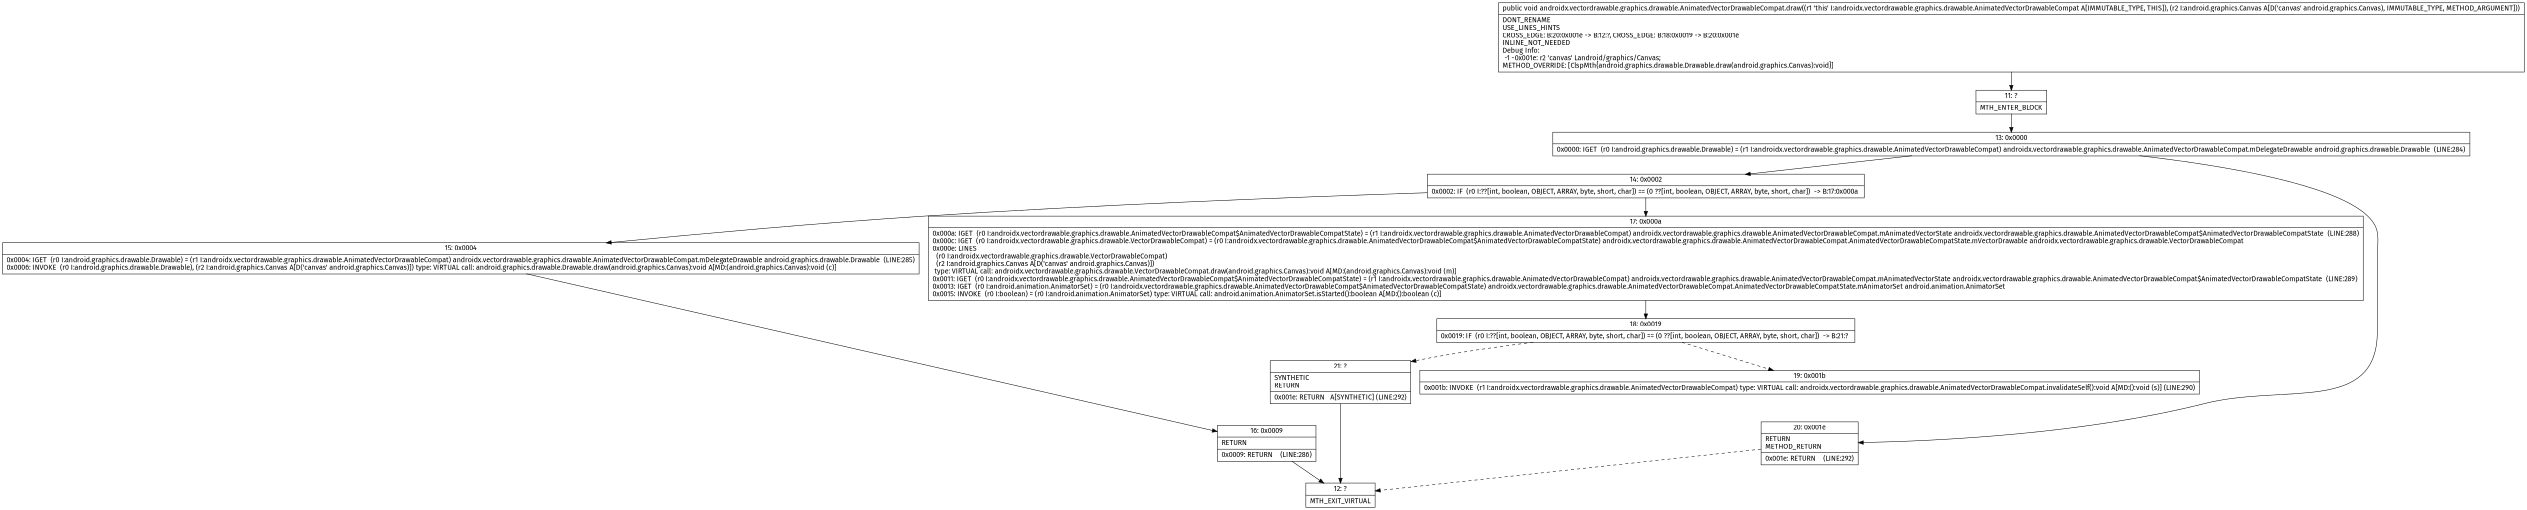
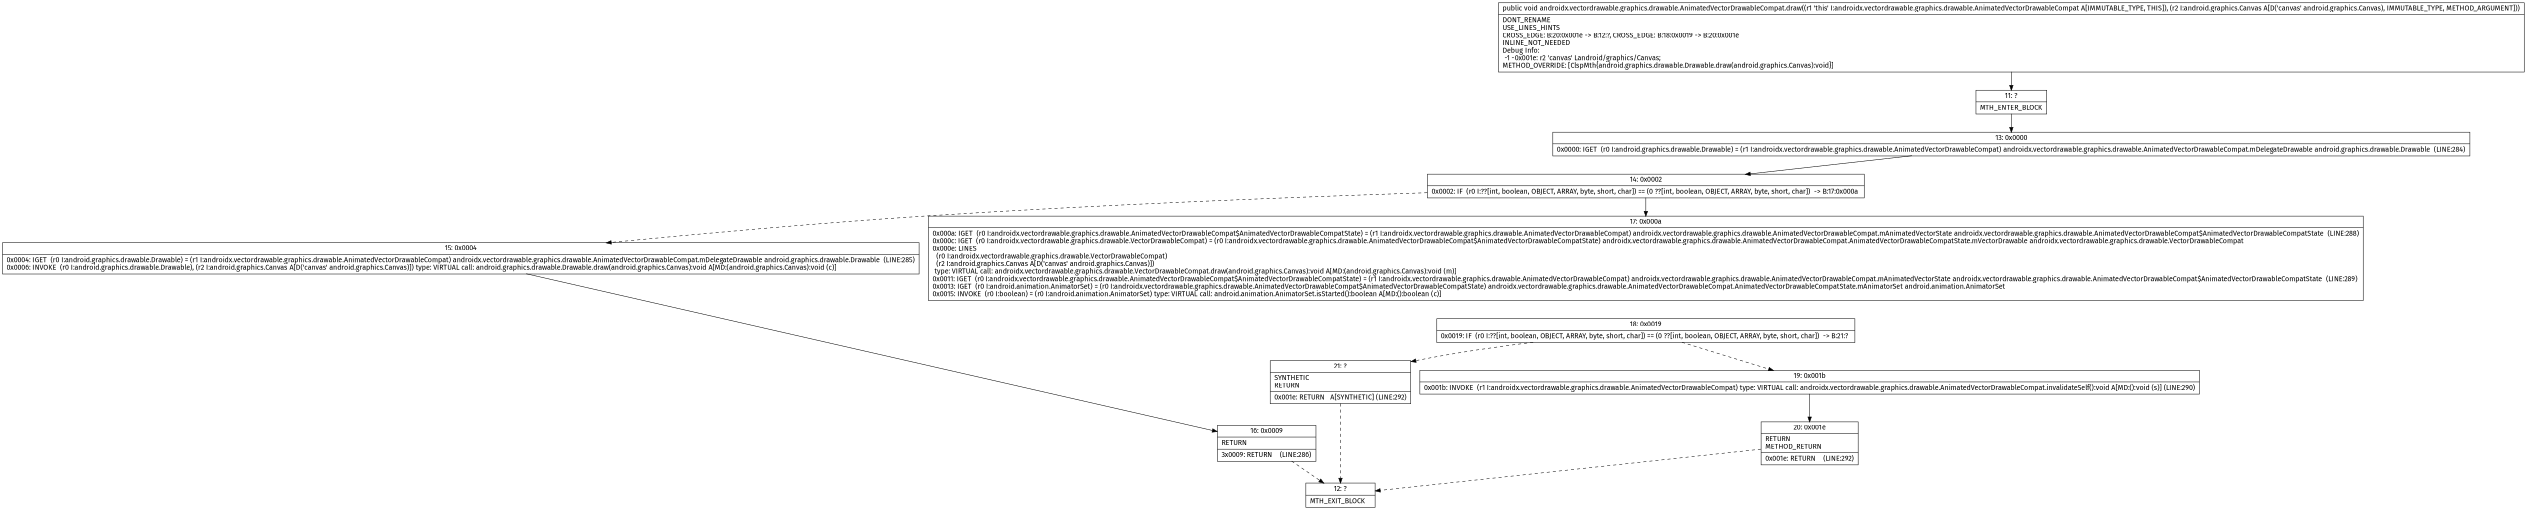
edge "14: 0x0002" -> "15: 0x0004": style solid -> dashed
edge "17: 0x000a" -> "18: 0x0019": removed
edge "13: 0x0000" -> "20: 0x001e": now "19: 0x001b" -> "20: 0x001e"
edge "21: ?" -> "12: ?": style solid -> dashed
node "16: 0x0009": text "0x0009: RETURN    (LINE:286)" -> "3x0009: RETURN    (LINE:286)"
edge "16: 0x0009" -> "12: ?": style solid -> dashed
node "12: ?": text "MTH_EXIT_VIRTUAL" -> "MTH_EXIT_BLOCK"
